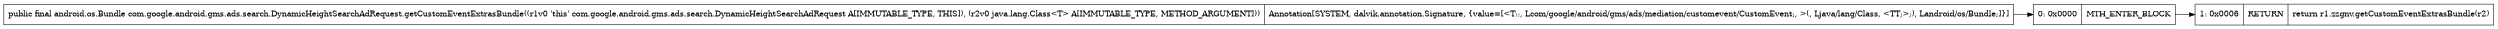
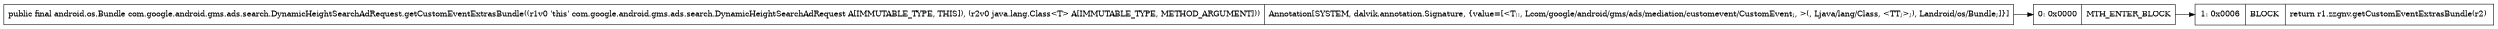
node "1: 0x0006": text "RETURN" -> "BLOCK"
